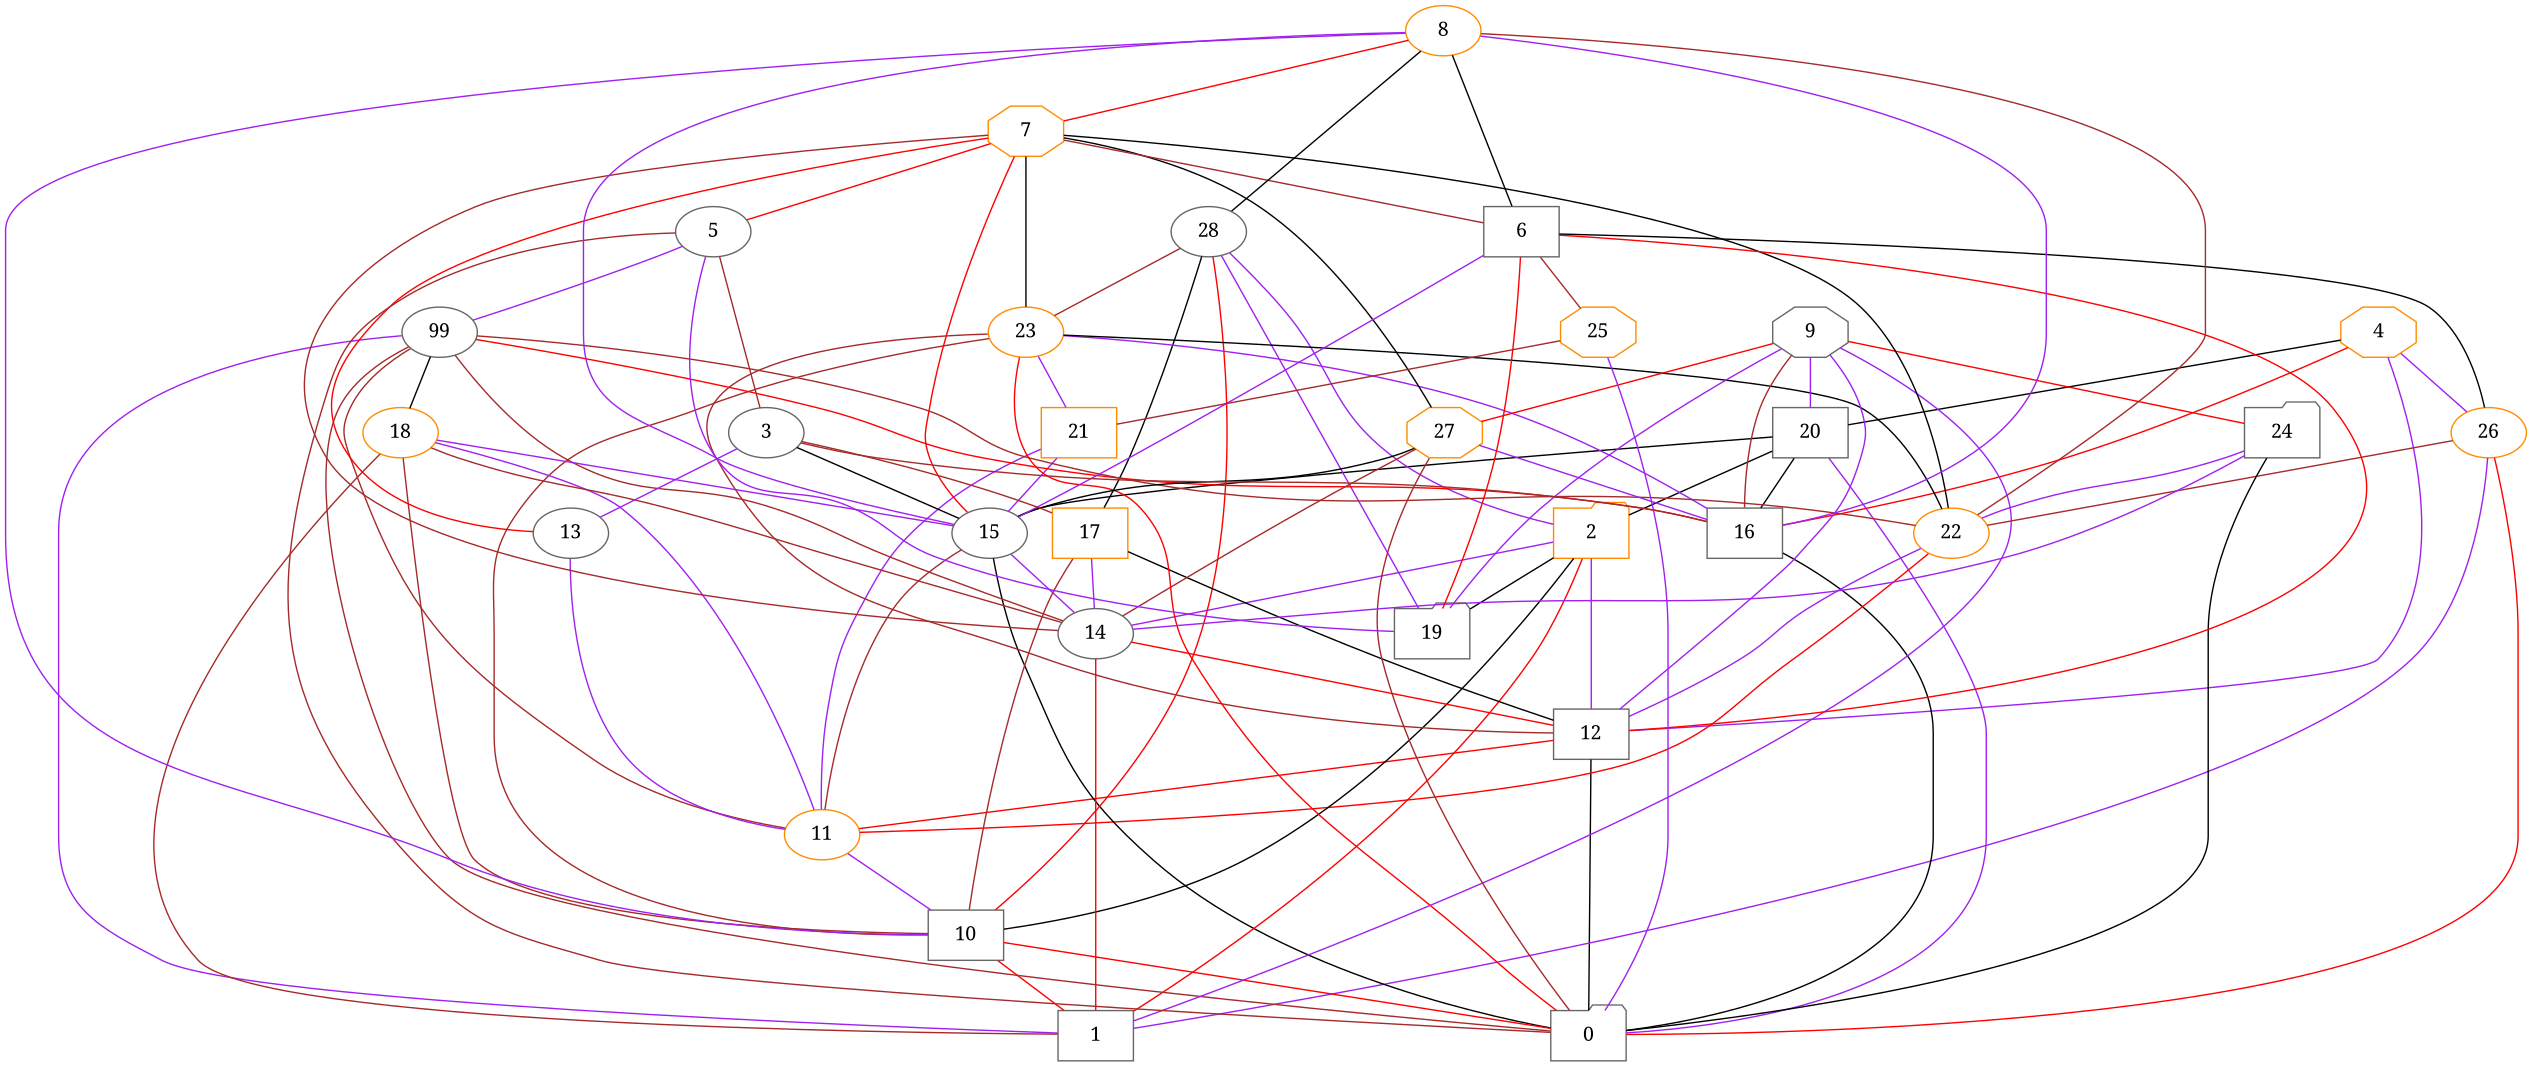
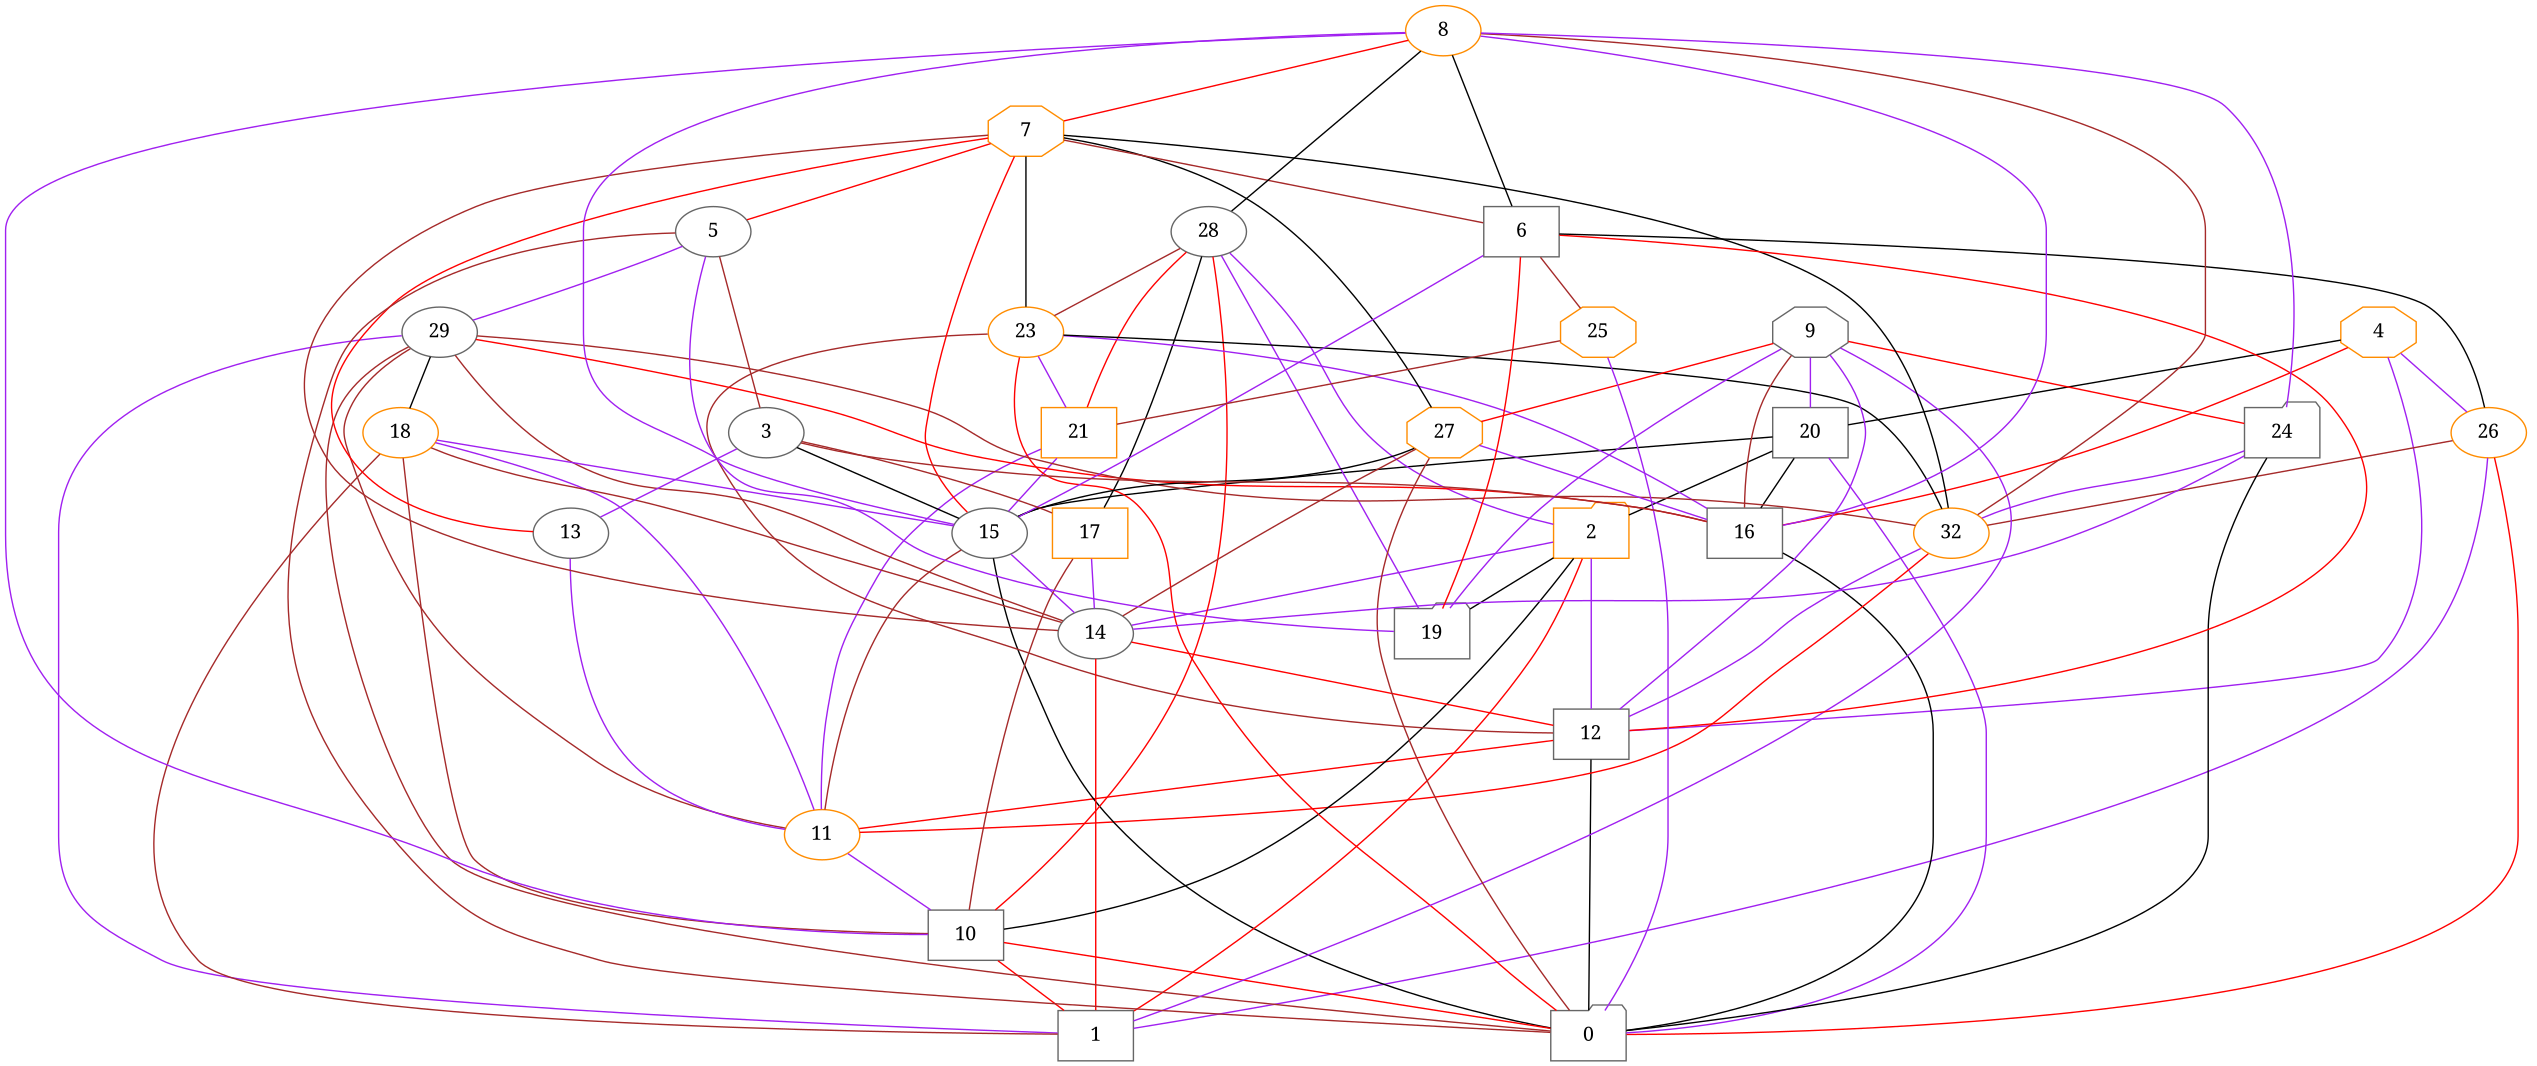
edge "8" -- "24": added
edge "28" -- "21": added
node "99": label "99" -> "29"
node "22": label "22" -> "32"
edge "23" -- "10": removed
edge "17" -- "12": removed
